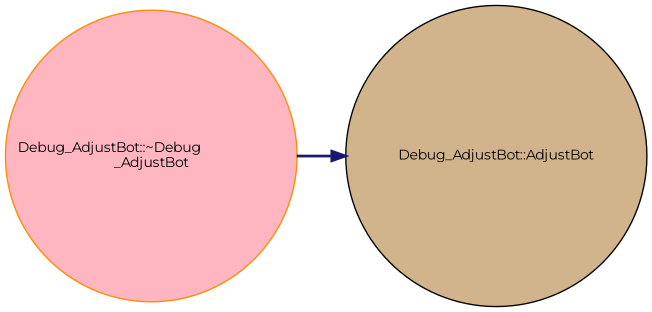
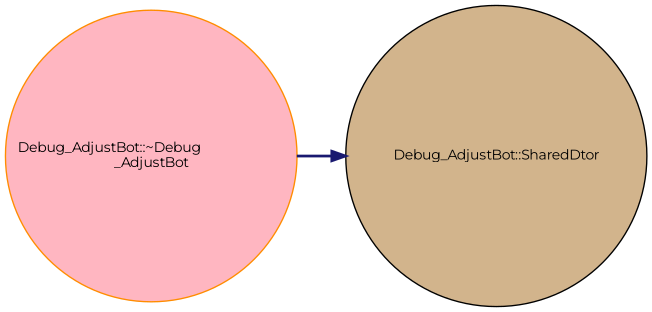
node "Debug_AdjustBot::AdjustBot": label "Debug_AdjustBot::AdjustBot" -> "Debug_AdjustBot::SharedDtor"
